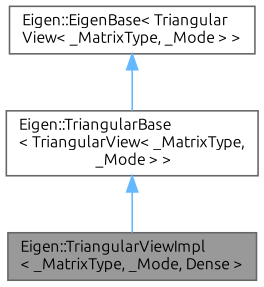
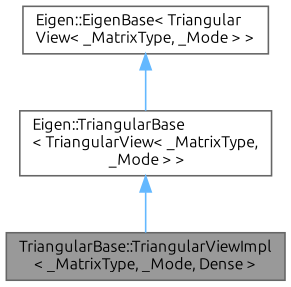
node "Eigen::TriangularViewImpl < _MatrixType, _Mode, Dense >": label "Eigen::TriangularViewImpl < _MatrixType, _Mode, Dense >" -> "TriangularBase::TriangularViewImpl < _MatrixType, _Mode, Dense >"
